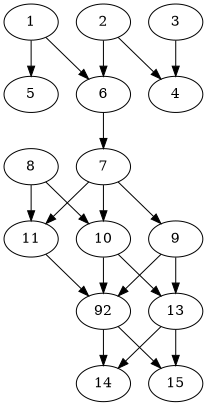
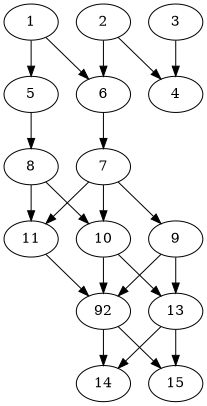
edge "5" -> "8": added
